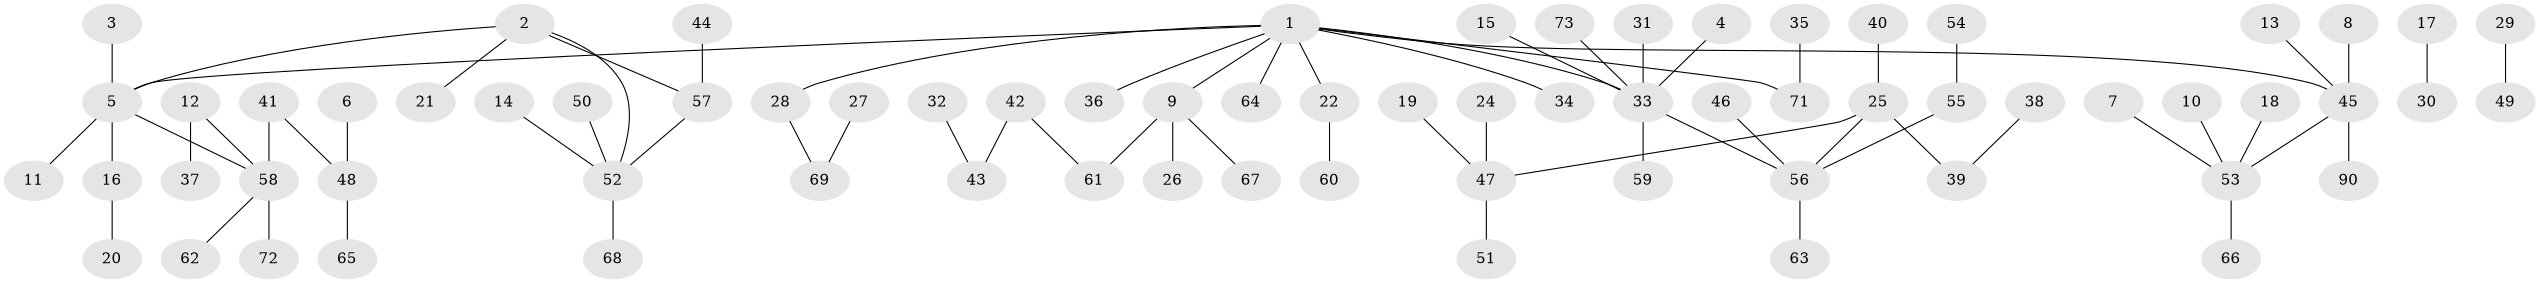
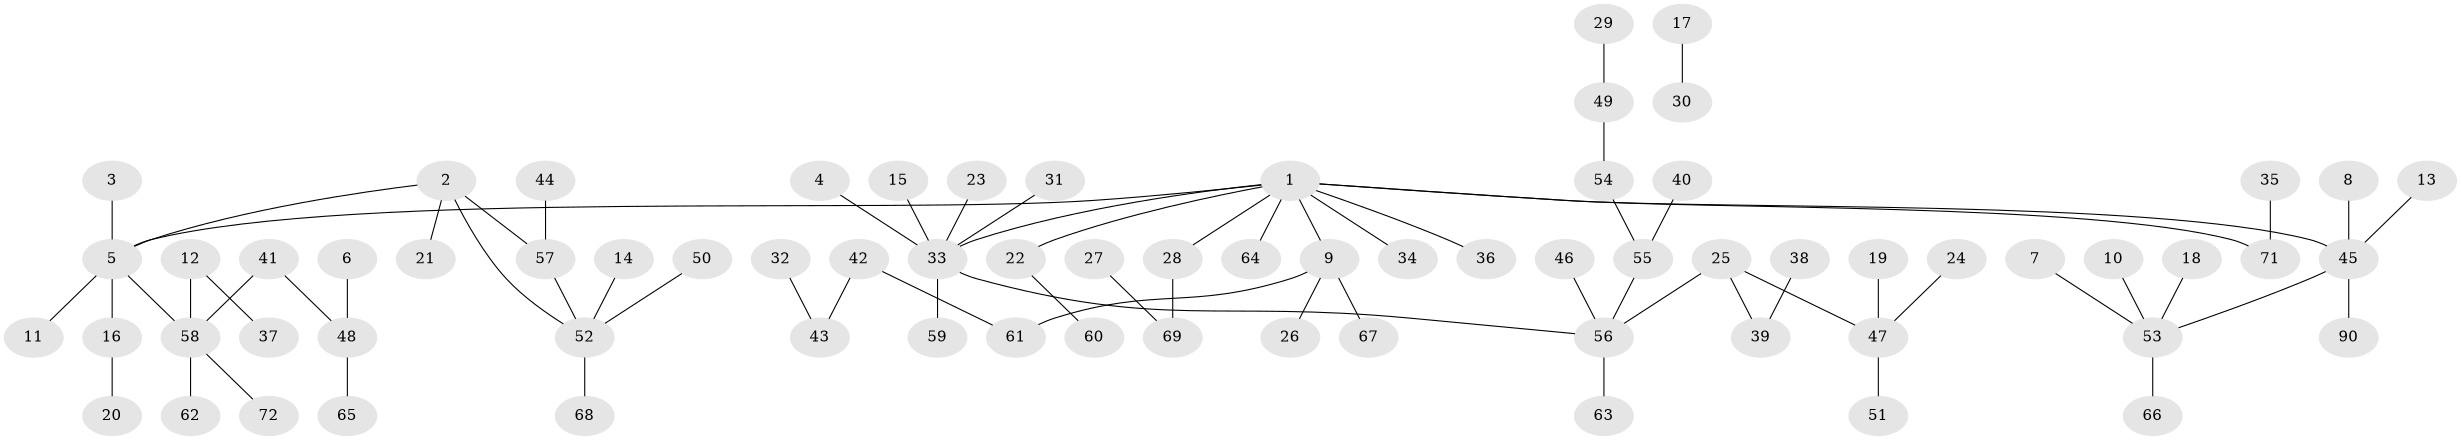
node "73": label "73" -> "23"
edge "40" -- "25": now "40" -- "55"
edge "49" -- "54": added
